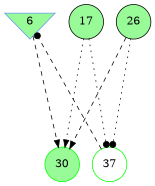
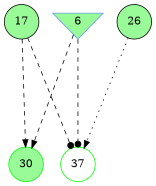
edge "26" -> "30": removed
edge "17" -> "37": style dotted -> dashed
edge "17" -> "30": style dotted -> dashed
edge "26" -> "37": arrowhead dot -> normal
edge "37" -> "6": reversed
